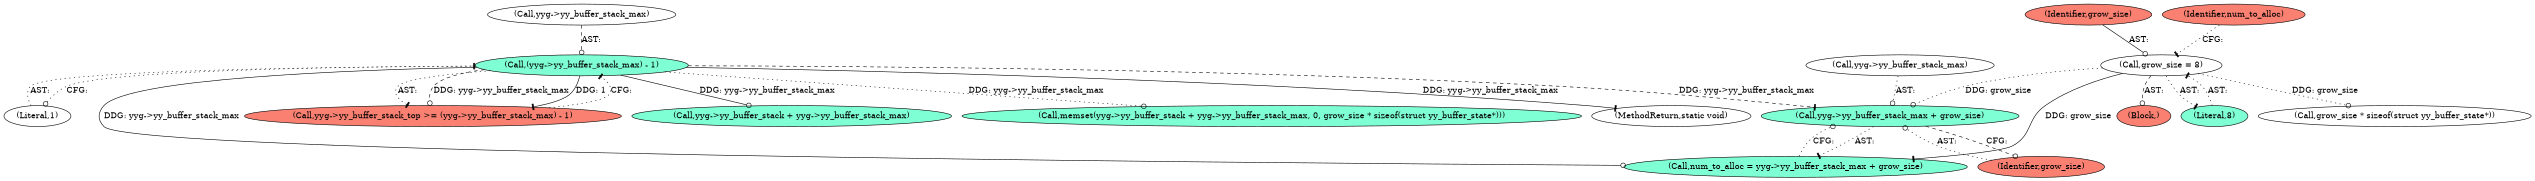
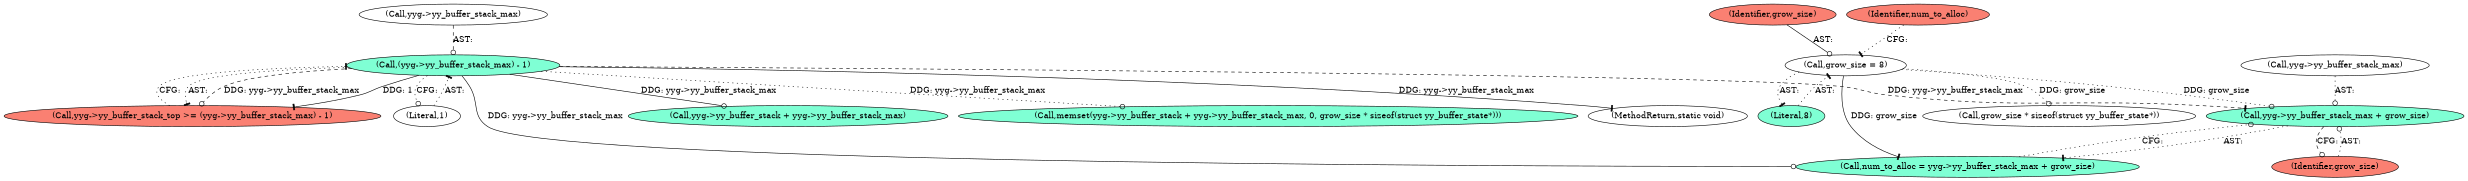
node "(Block,)": removed
